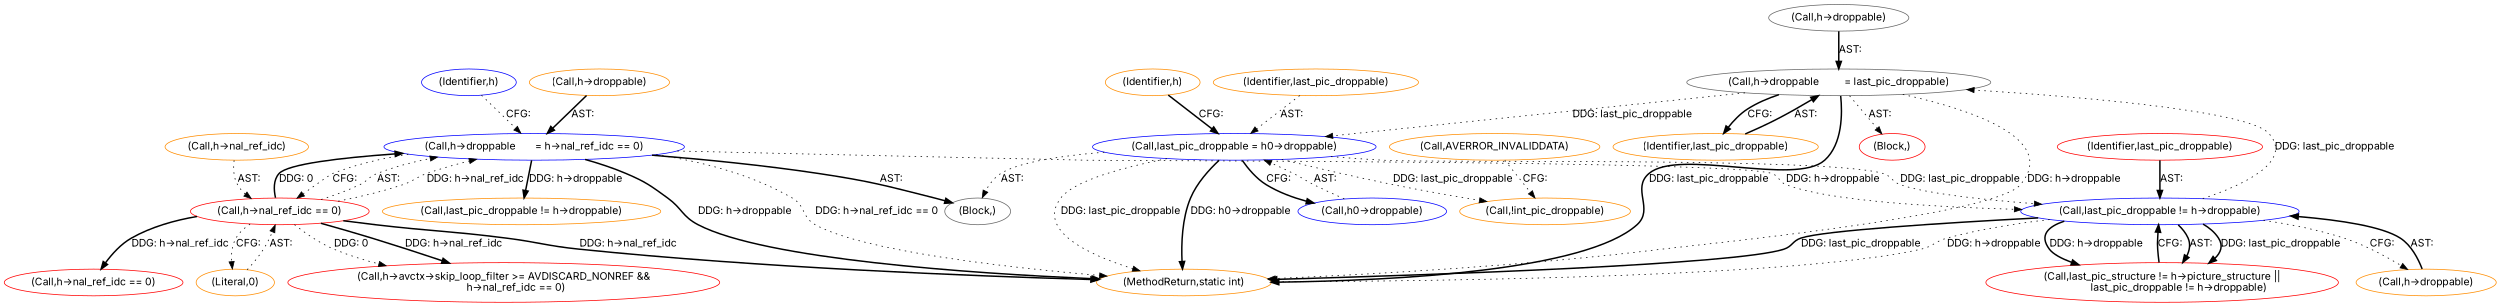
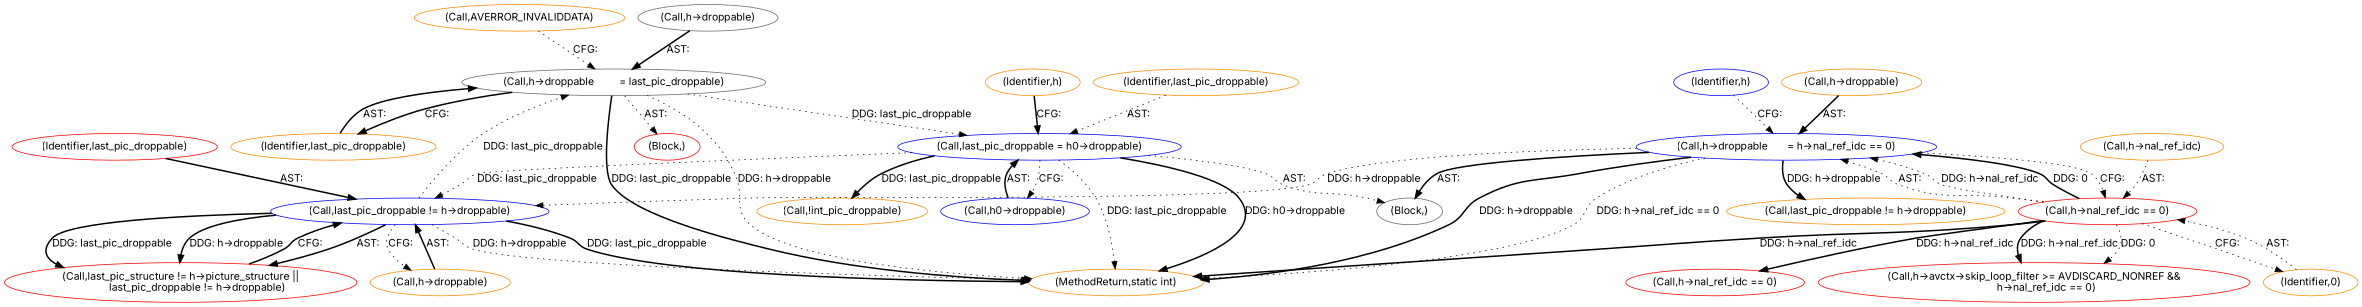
edge "(Call,AVERROR_INVALIDDATA)" -> "(Call,!int_pic_droppable)": now "(Call,AVERROR_INVALIDDATA)" -> "(Call,h->droppable         = last_pic_droppable)"
edge "(Call,h0->droppable)" -> "(Call,last_pic_droppable = h0->droppable)": style dotted -> bold
edge "(Call,last_pic_droppable = h0->droppable)" -> "(Call,!int_pic_droppable)": style dotted -> bold
edge "(Call,last_pic_droppable = h0->droppable)" -> "(Call,h0->droppable)": style bold -> dotted
node "(Literal,0)": label "(Literal,0)" -> "(Identifier,0)"
